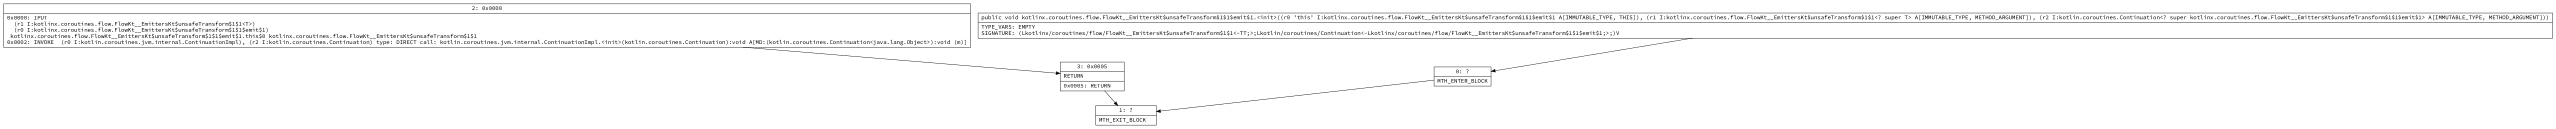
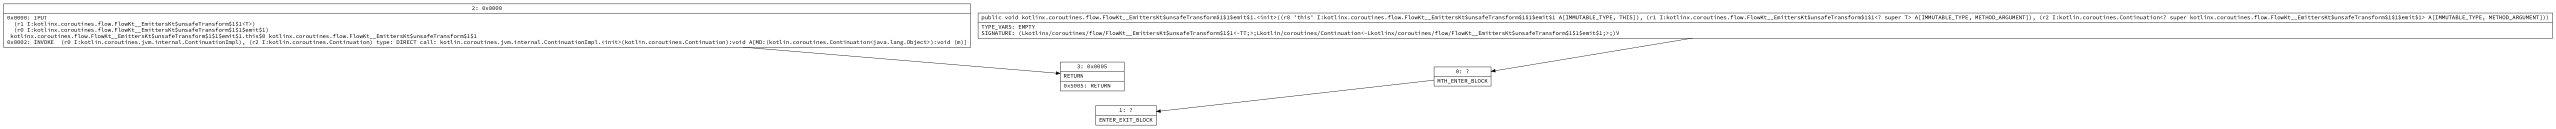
node "3: 0x0005": text "0x0005: RETURN" -> "0x5005: RETURN"
edge "3: 0x0005" -> "1: ?": removed
node "1: ?": text "MTH_EXIT_BLOCK" -> "ENTER_EXIT_BLOCK"
